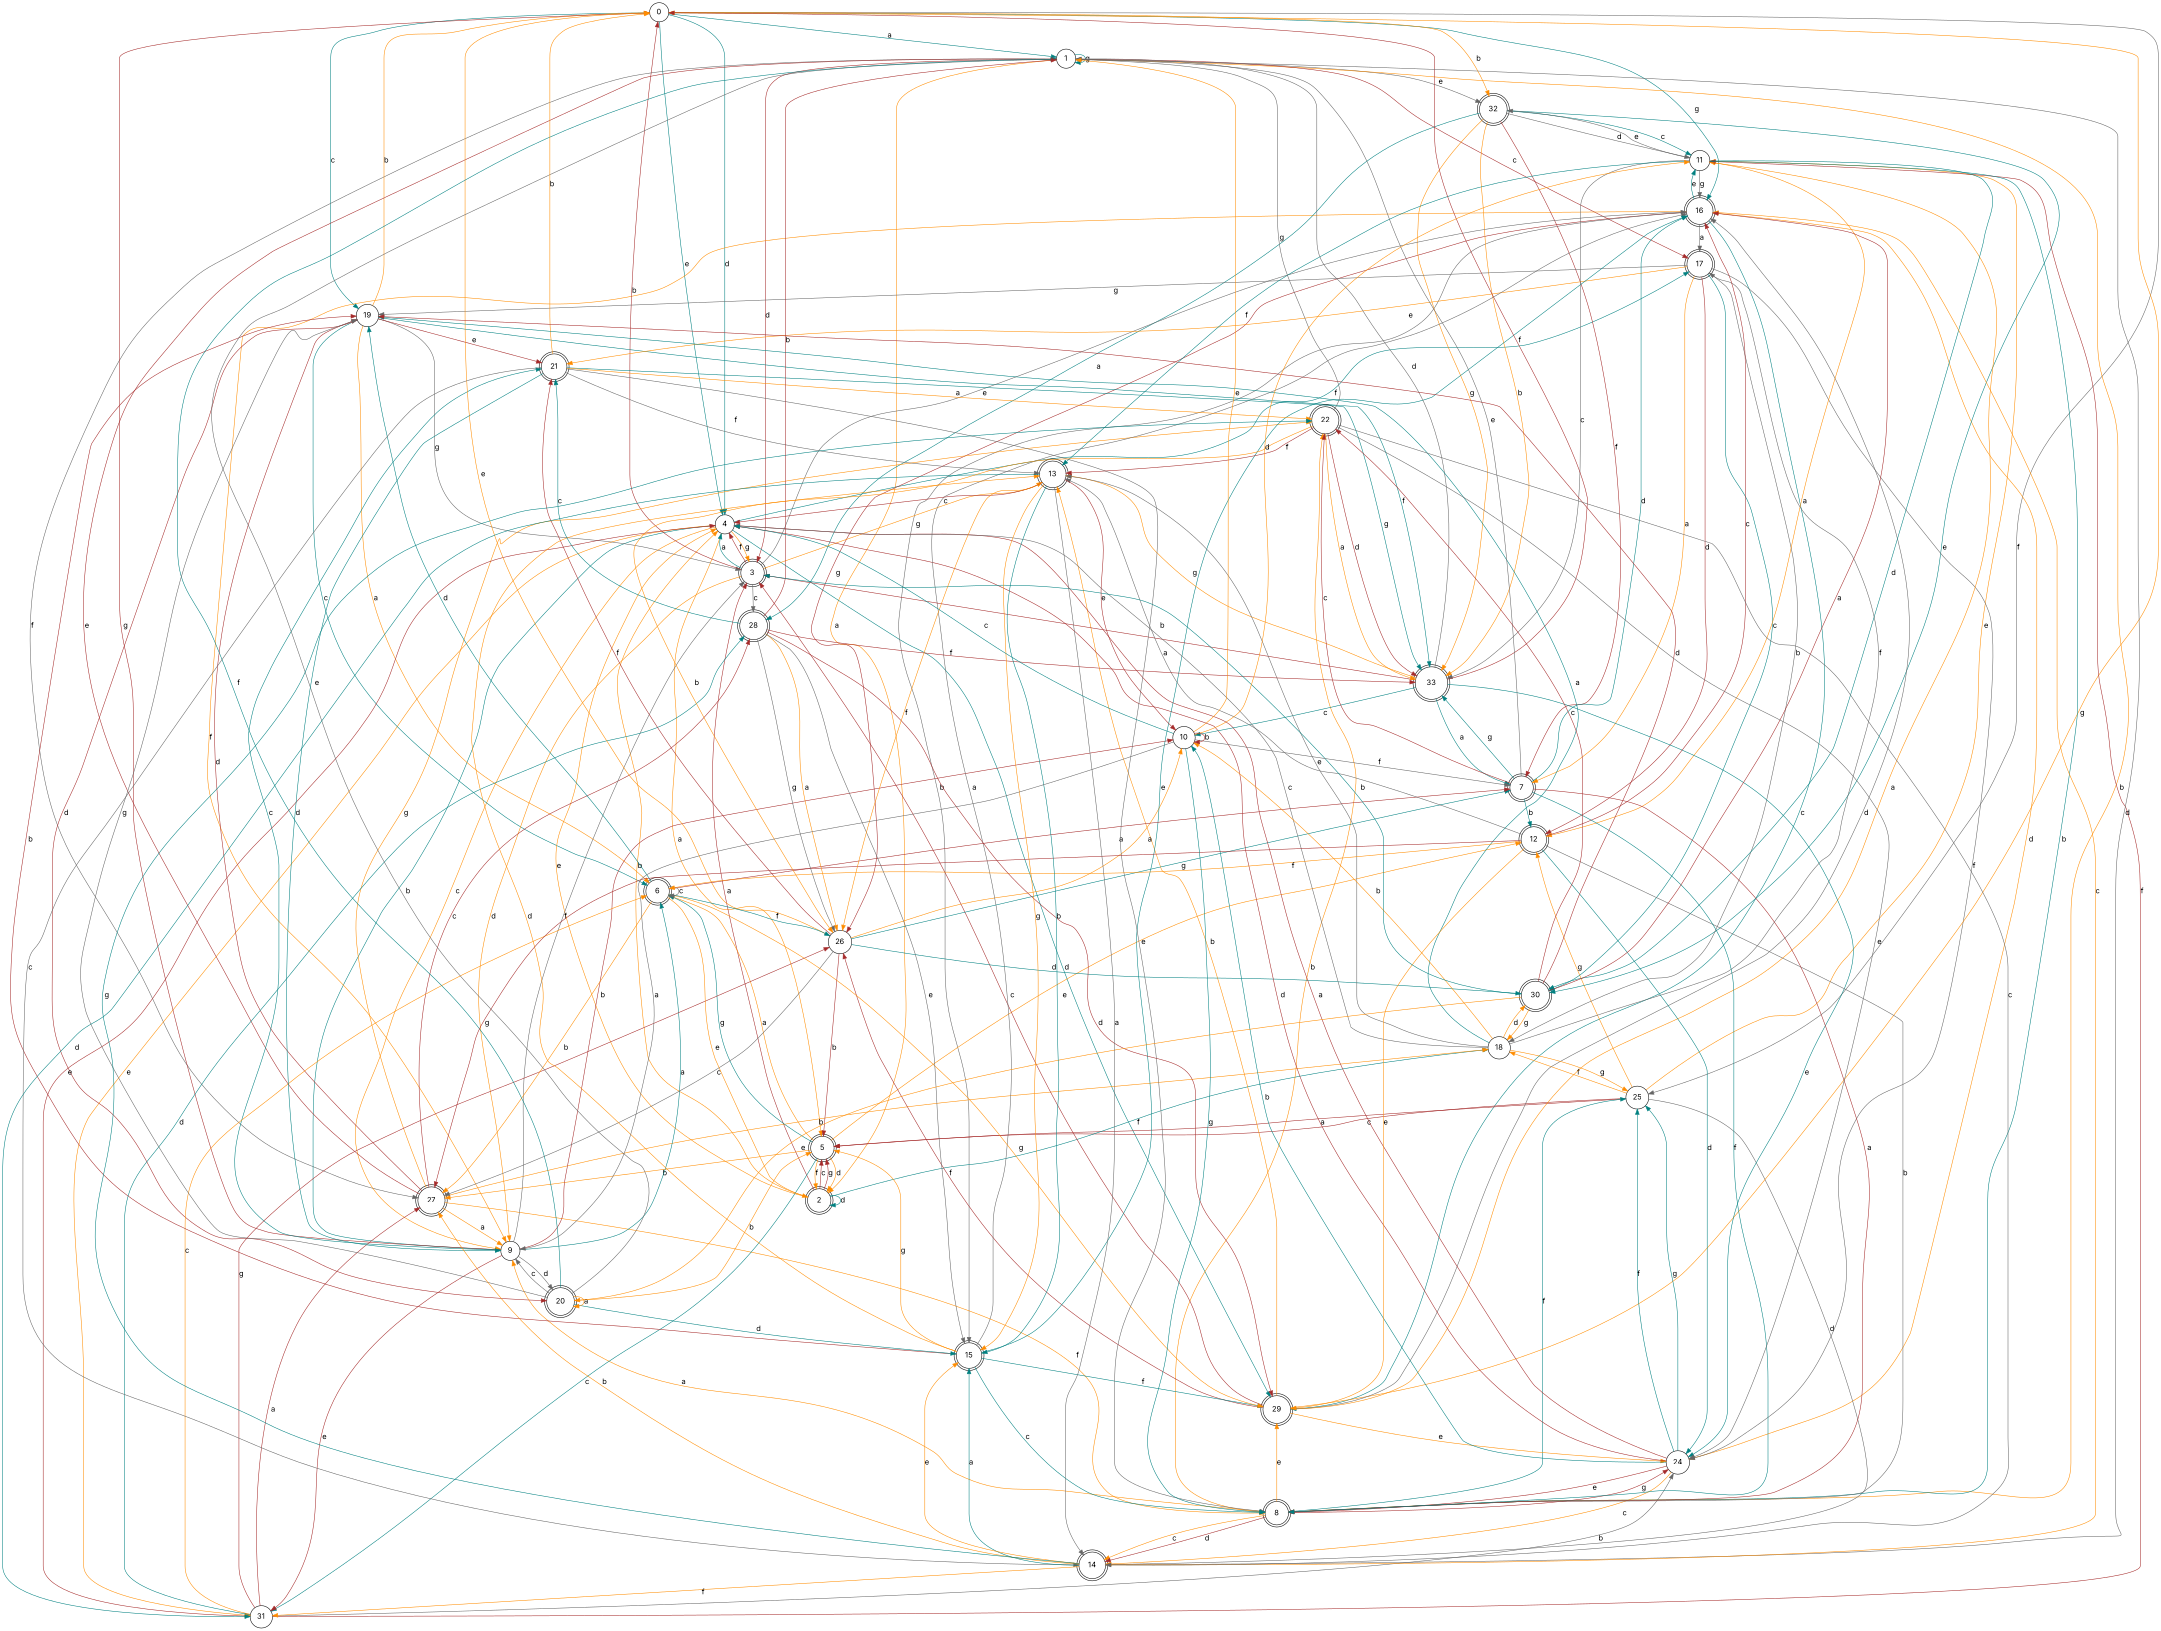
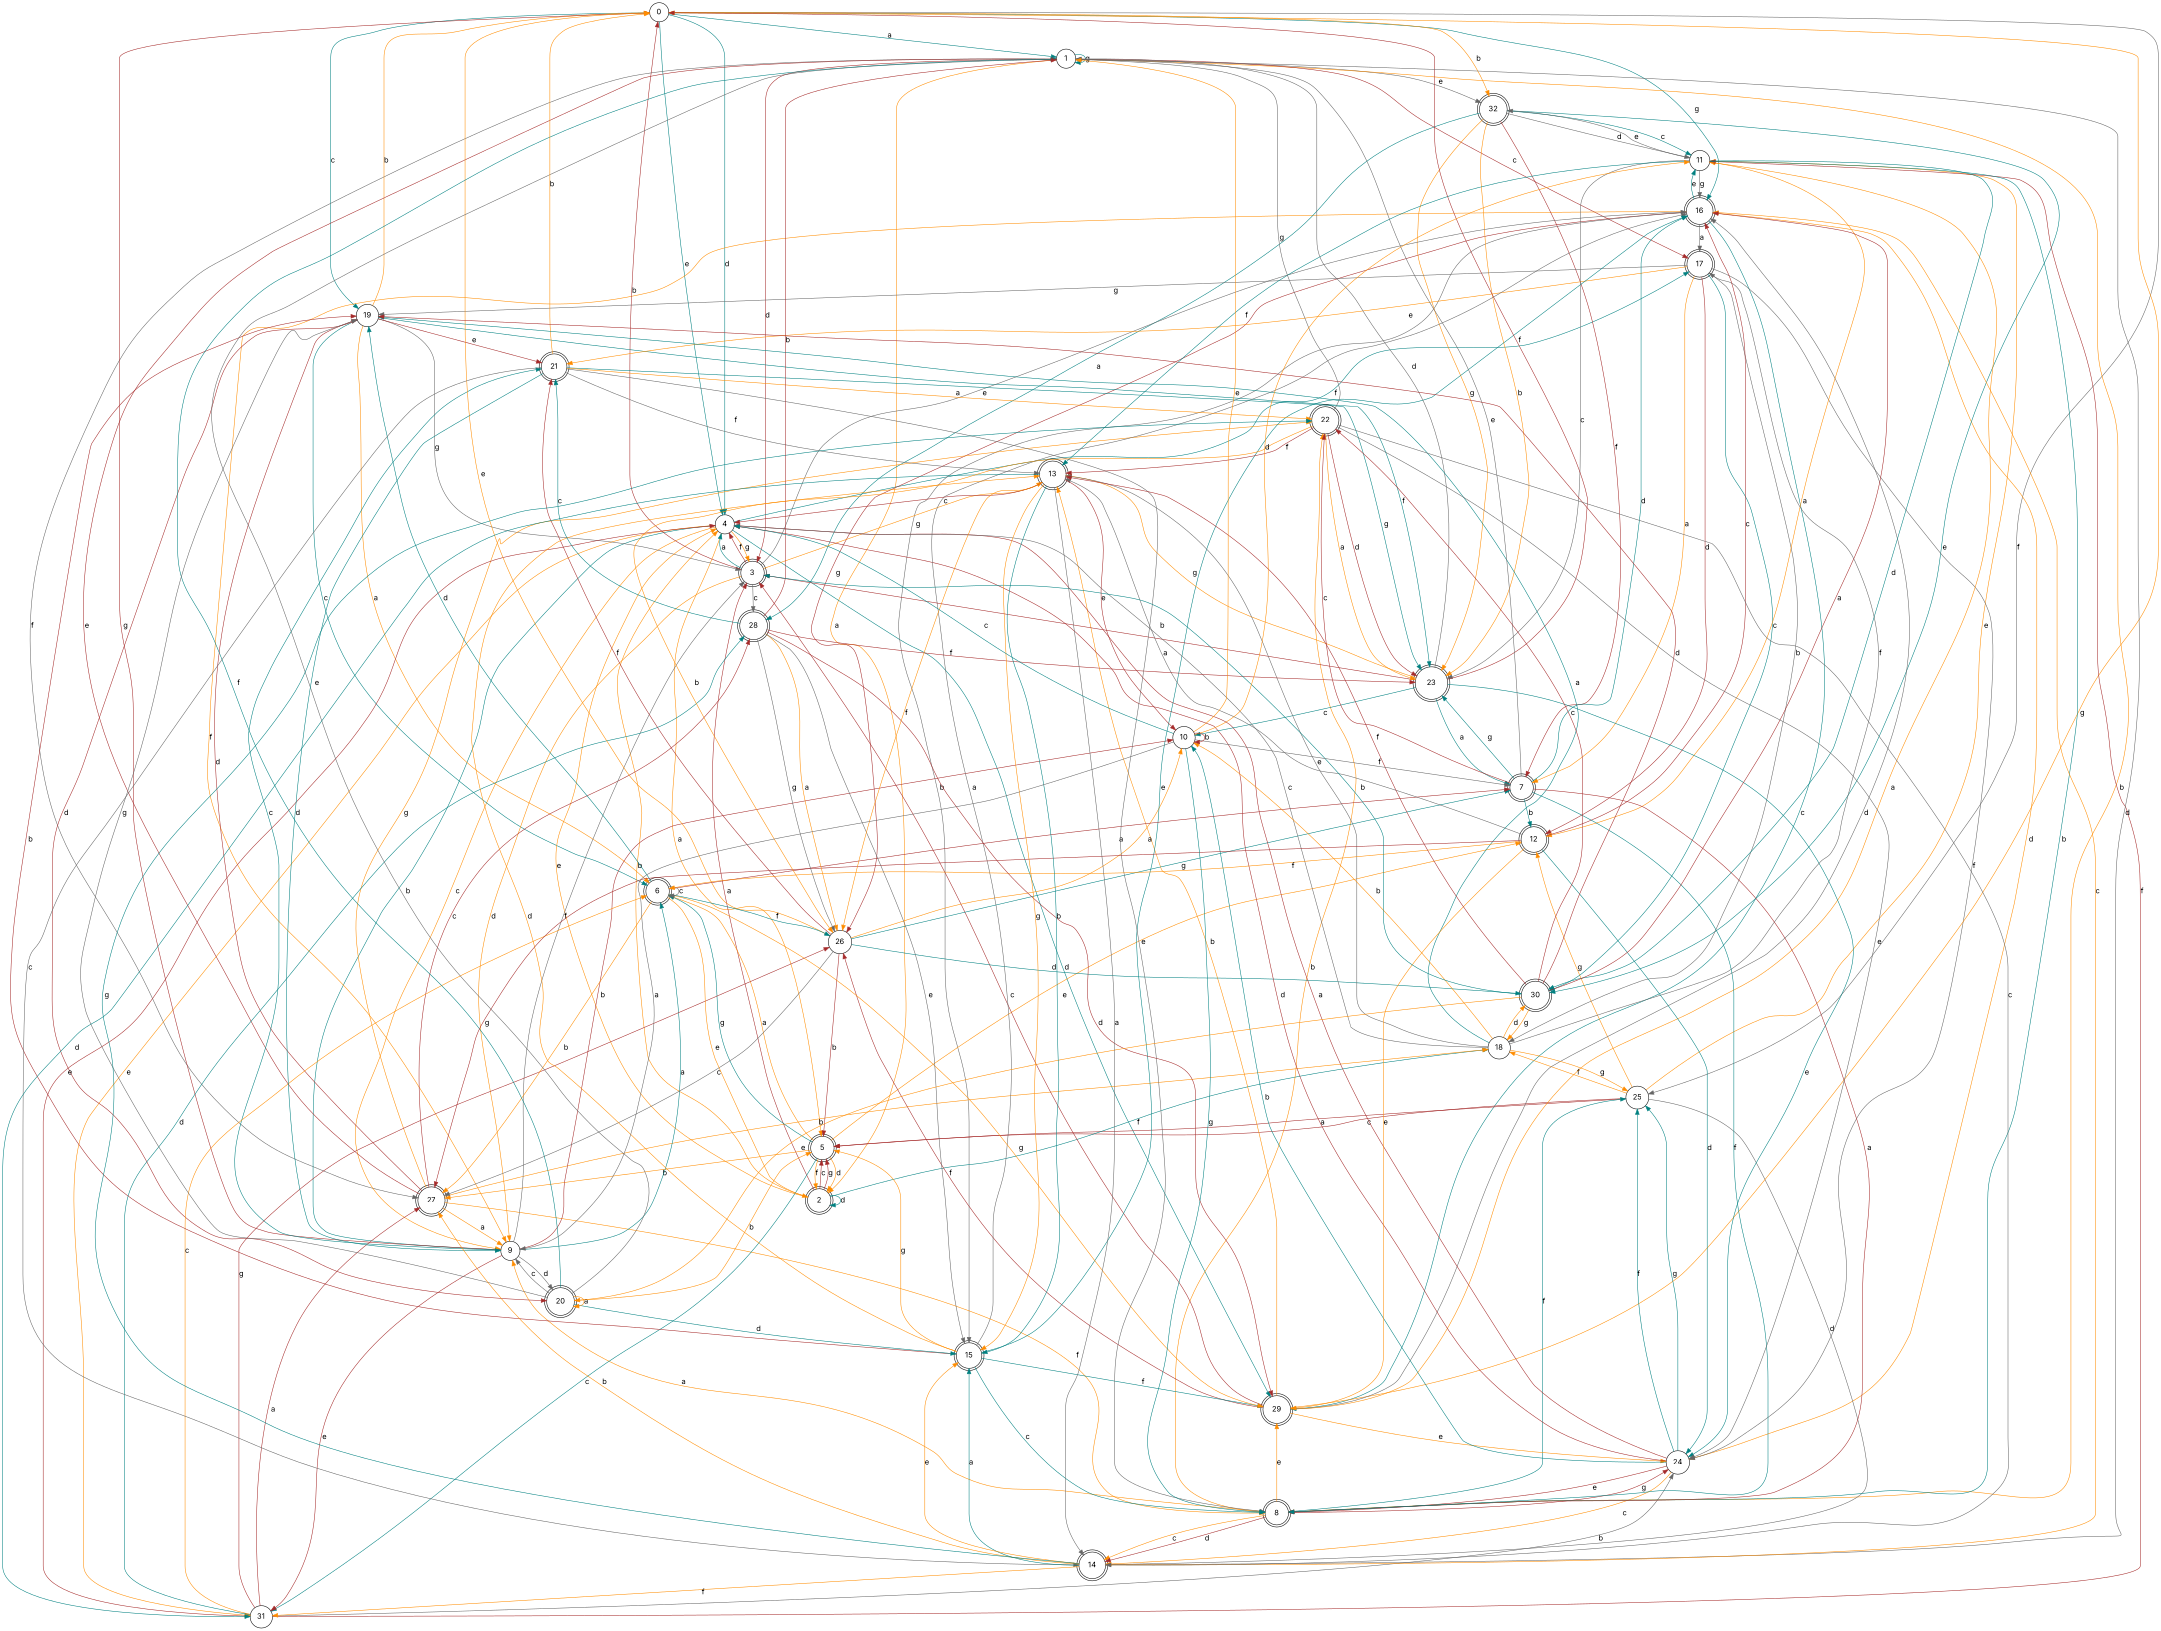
node "33": label "33" -> "23"
edge "30" -> "13": added, label "f"
edge "12" -> "8": removed, label "b"
